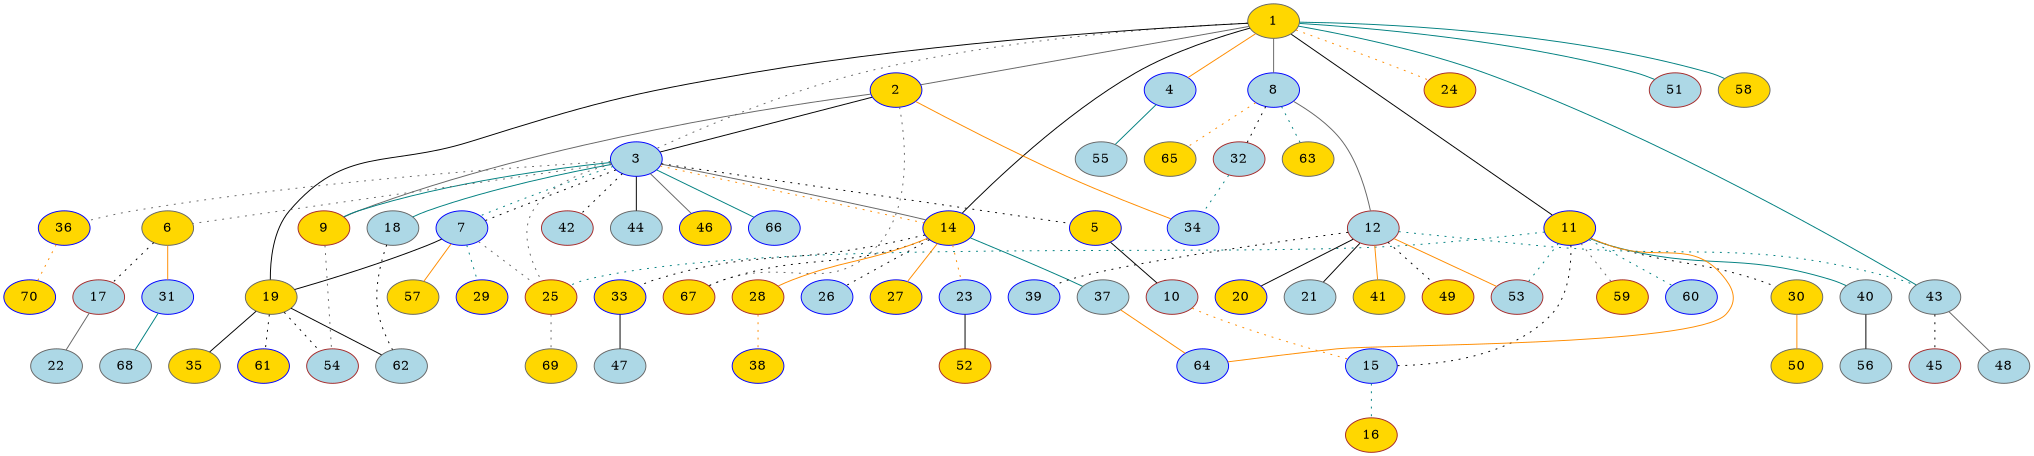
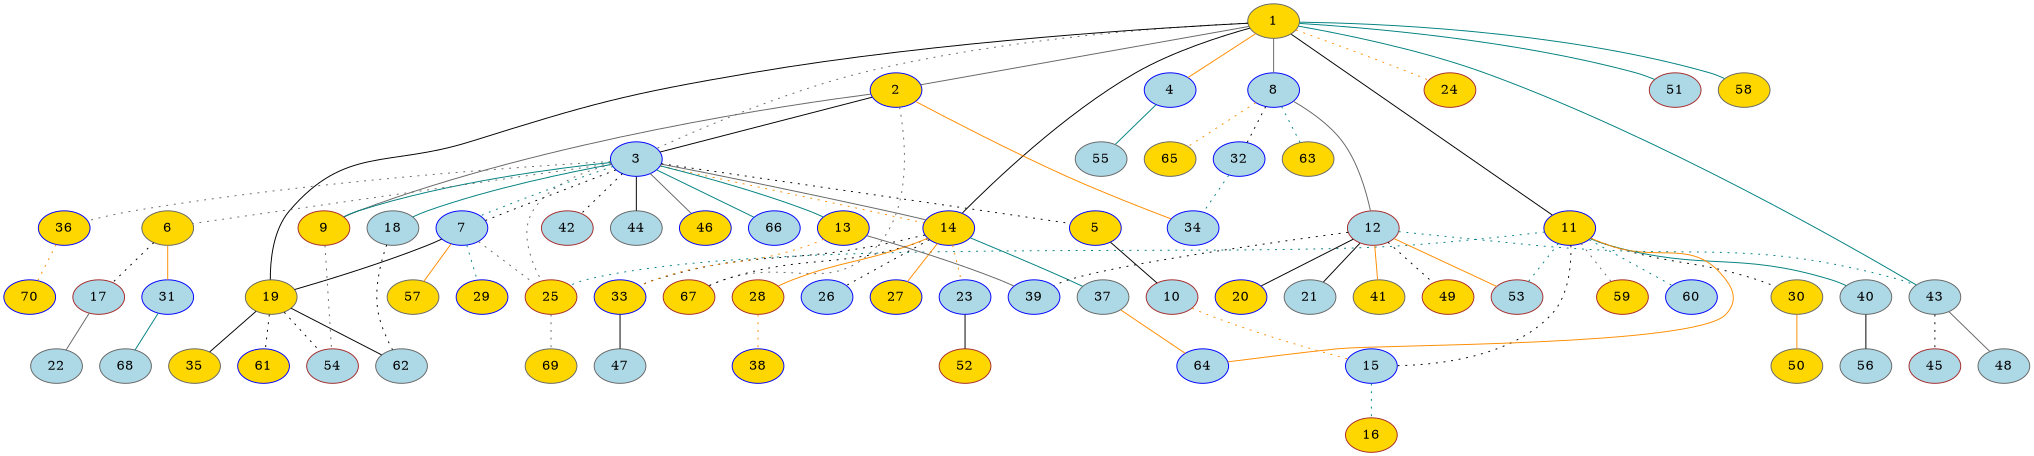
node "32": color brown -> blue
node "13": added
